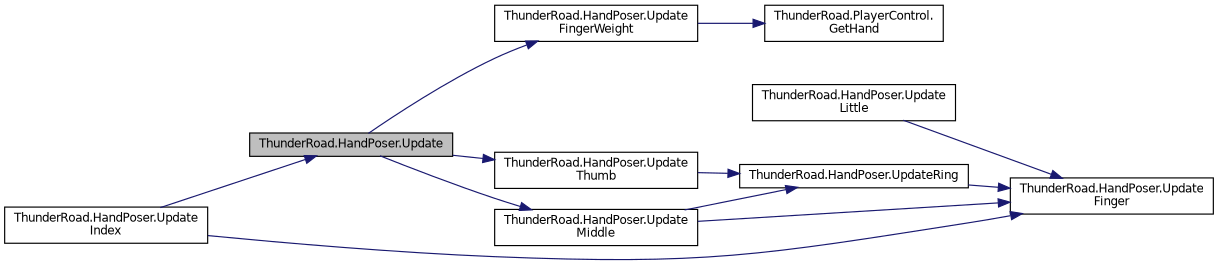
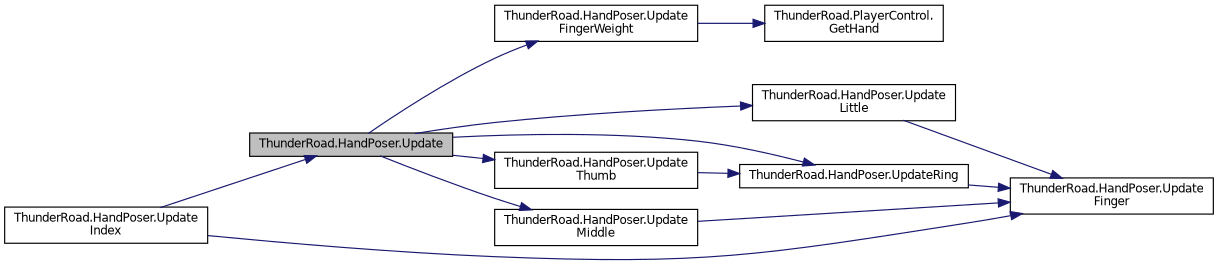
edge "ThunderRoad.HandPoser.Update" -> "ThunderRoad.HandPoser.Update Little": added
edge "ThunderRoad.HandPoser.Update Middle" -> "ThunderRoad.HandPoser.UpdateRing": now "ThunderRoad.HandPoser.Update" -> "ThunderRoad.HandPoser.UpdateRing"
